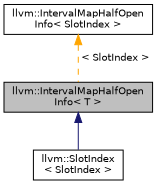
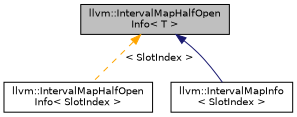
edge "llvm::IntervalMapHalfOpen Info< T >" -> "llvm::IntervalMapHalfOpen Info< SlotIndex >": reversed
node "llvm::SlotIndex < SlotIndex >": label "llvm::SlotIndex < SlotIndex >" -> "llvm::IntervalMapInfo < SlotIndex >"
